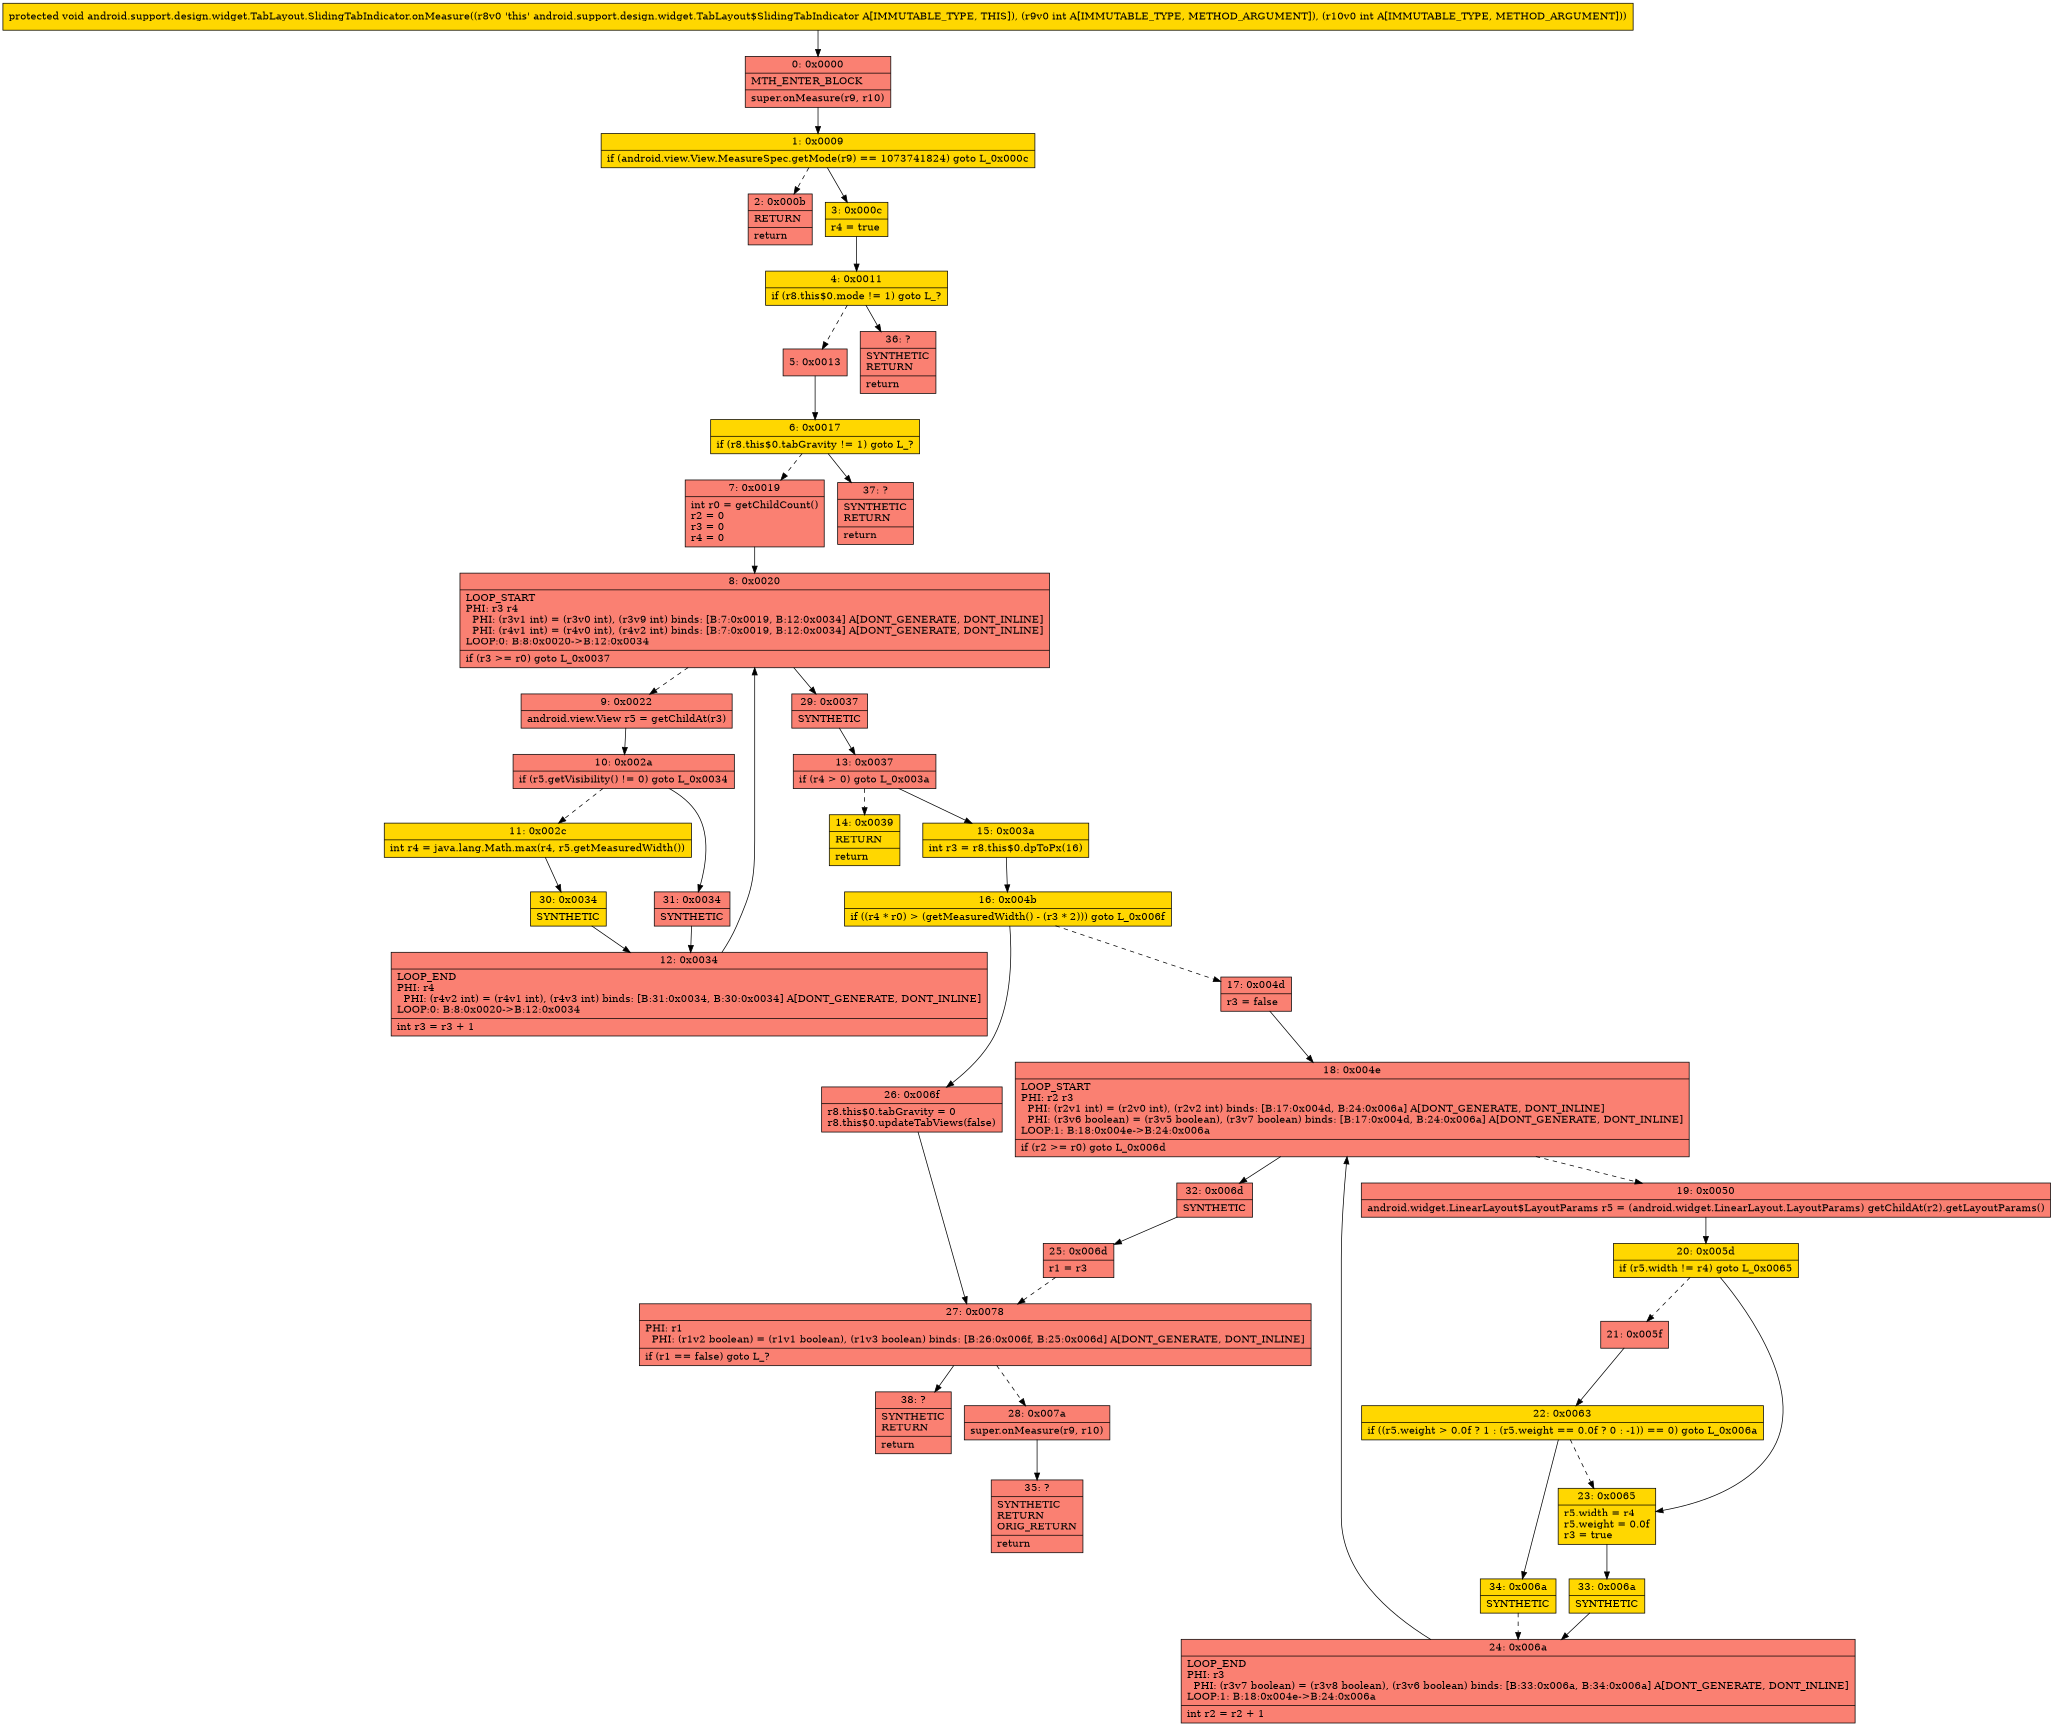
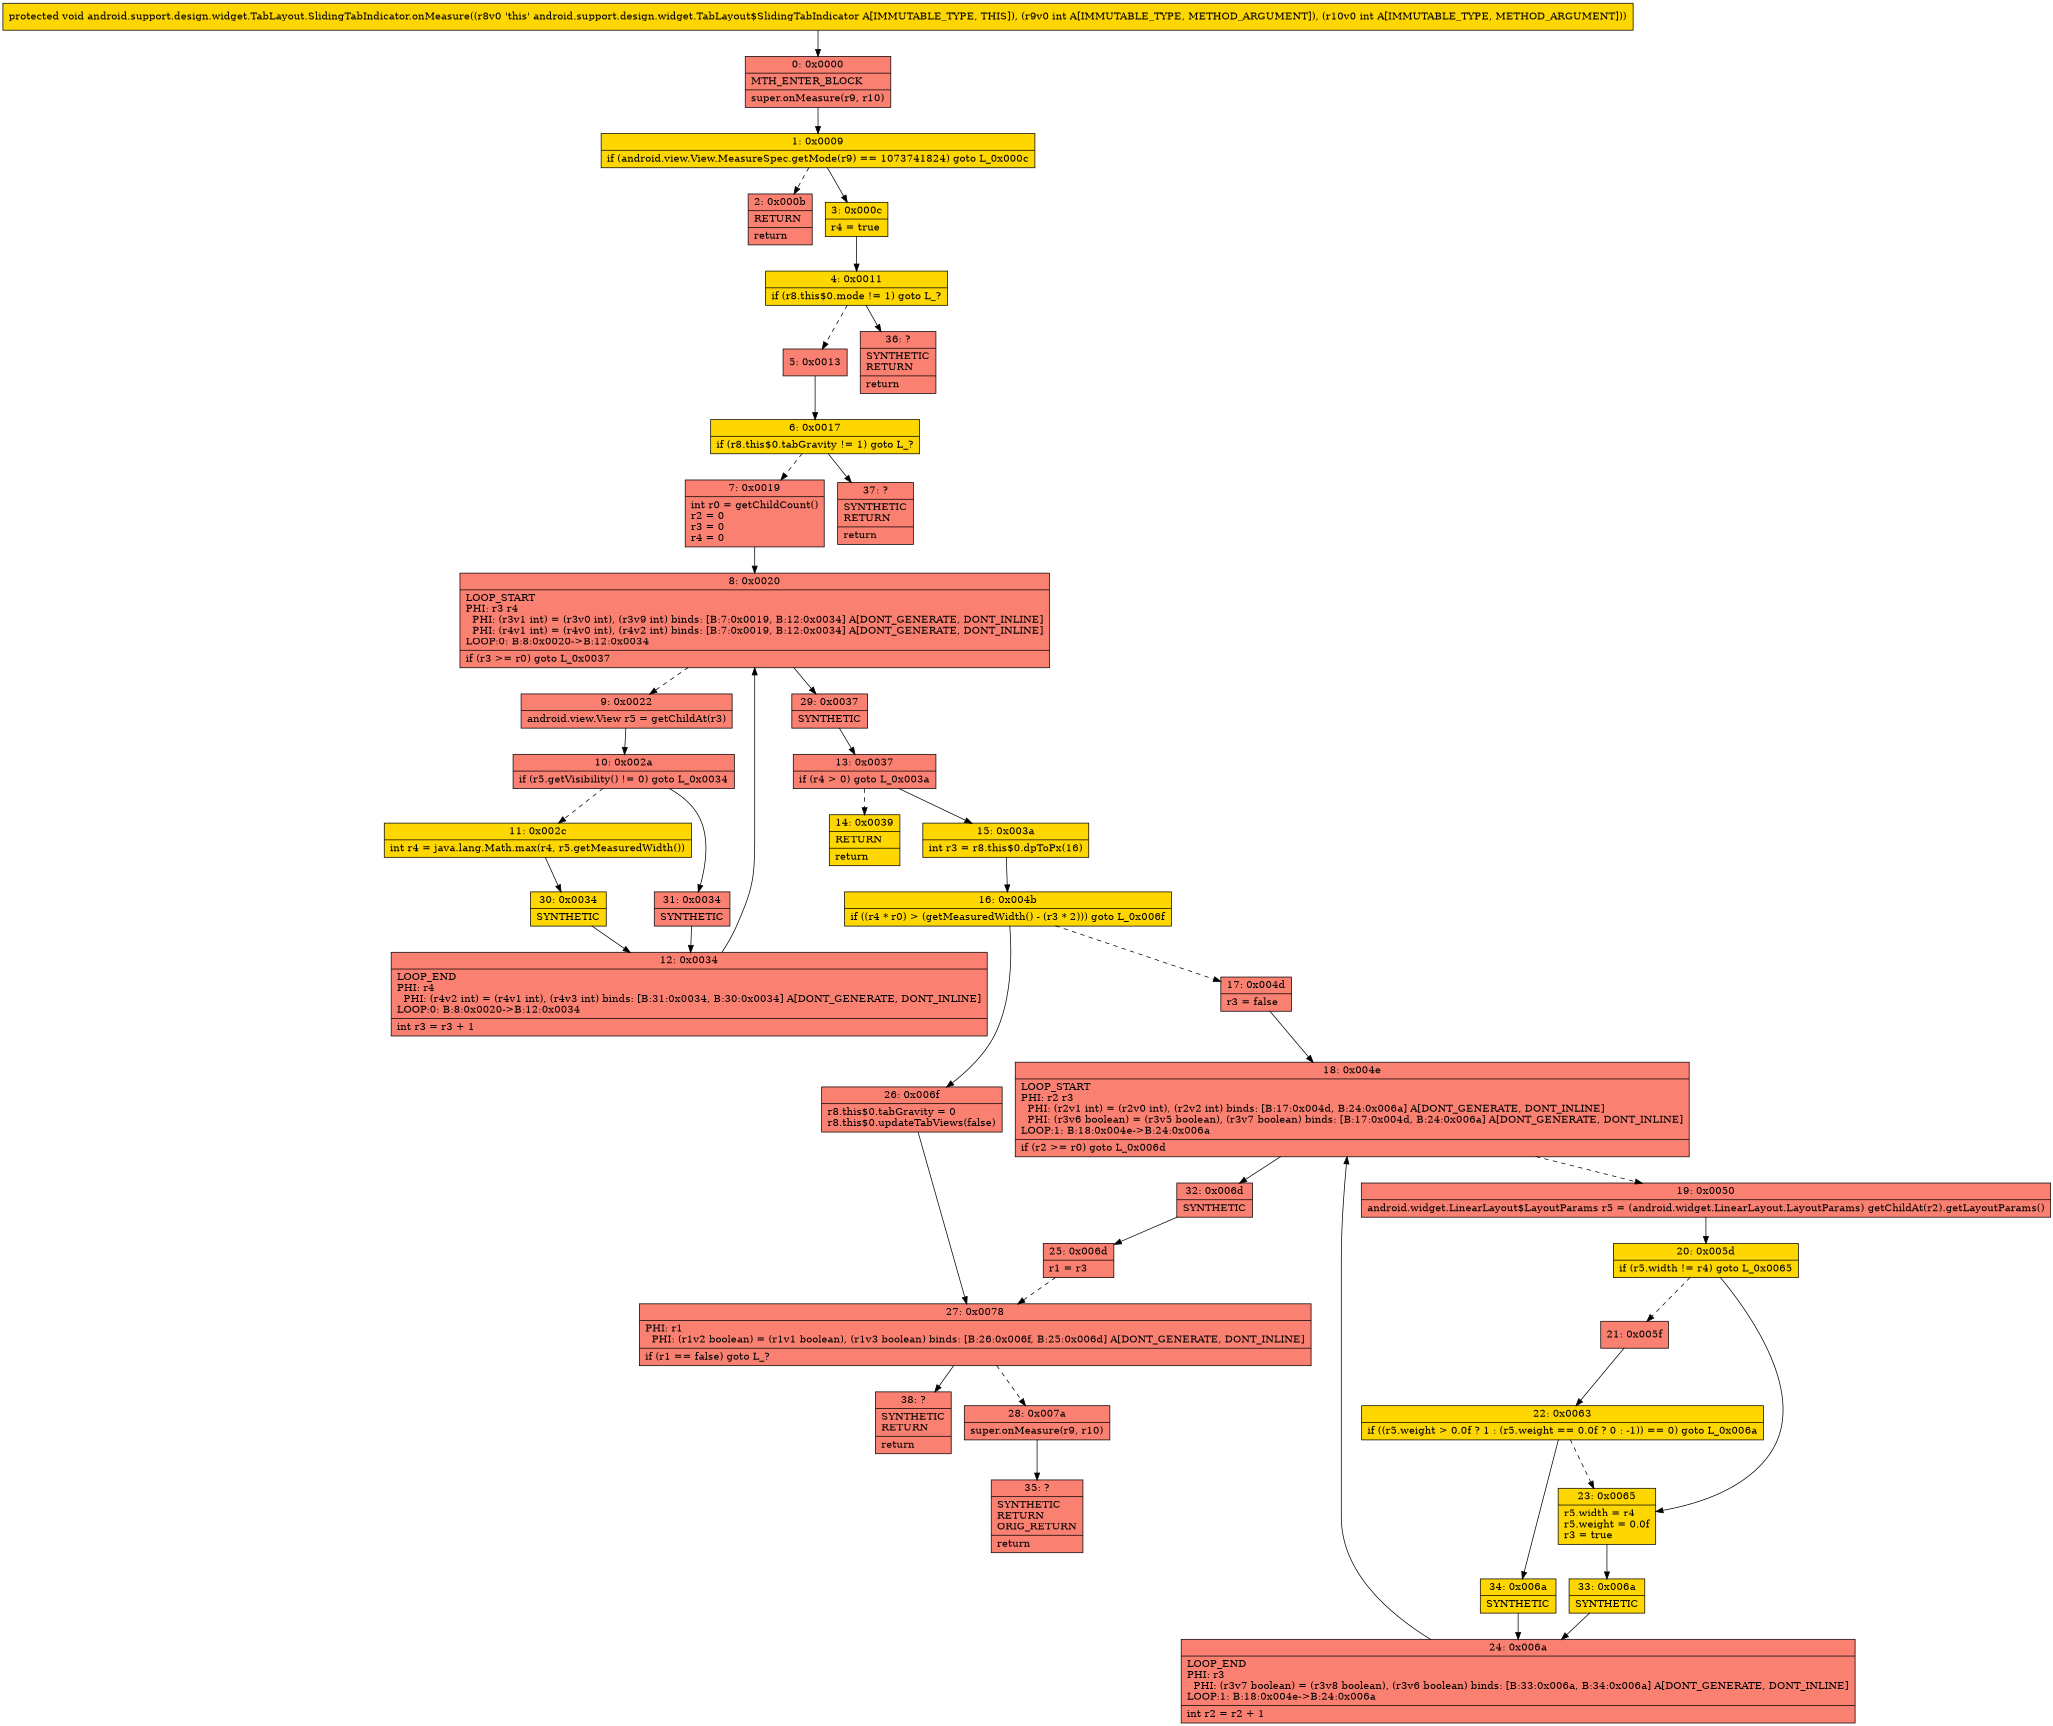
edge "34: 0x006a" -> "24: 0x006a": style dashed -> solid
